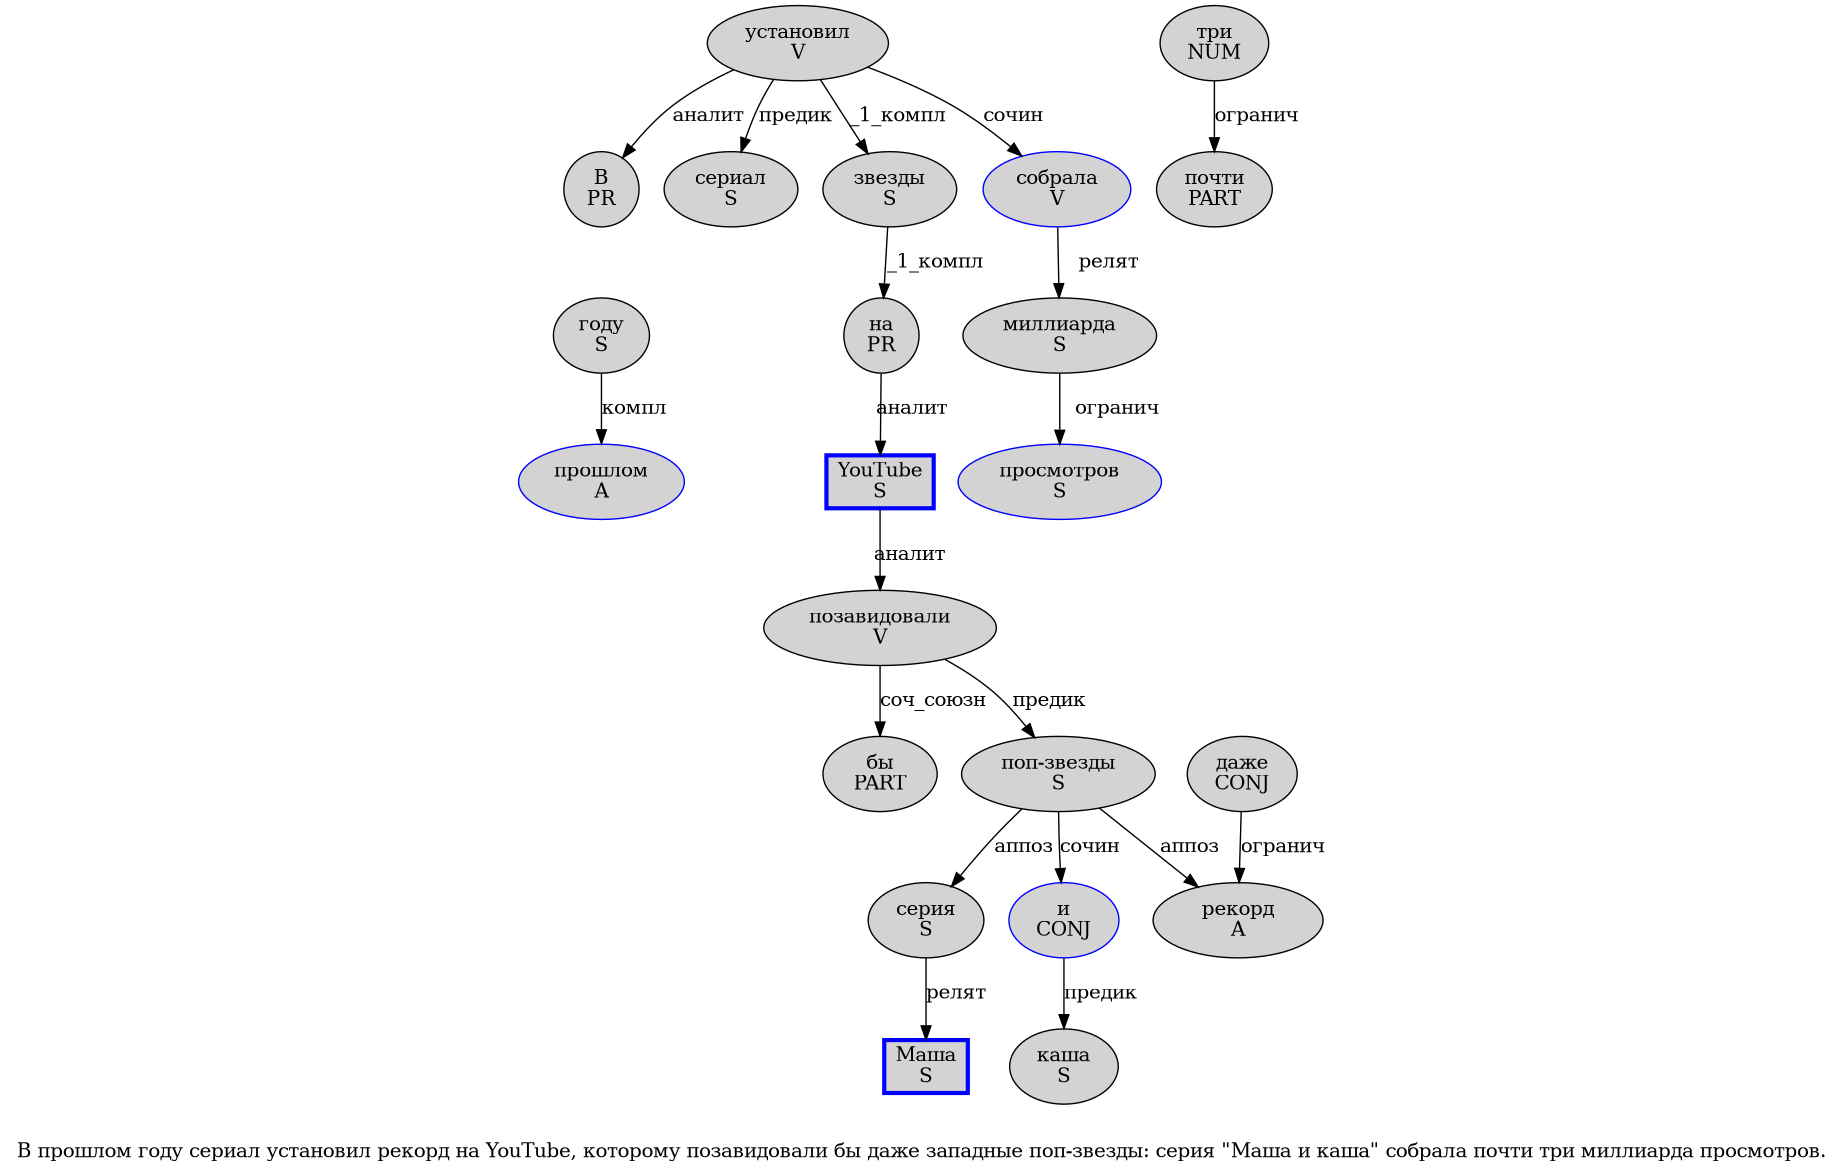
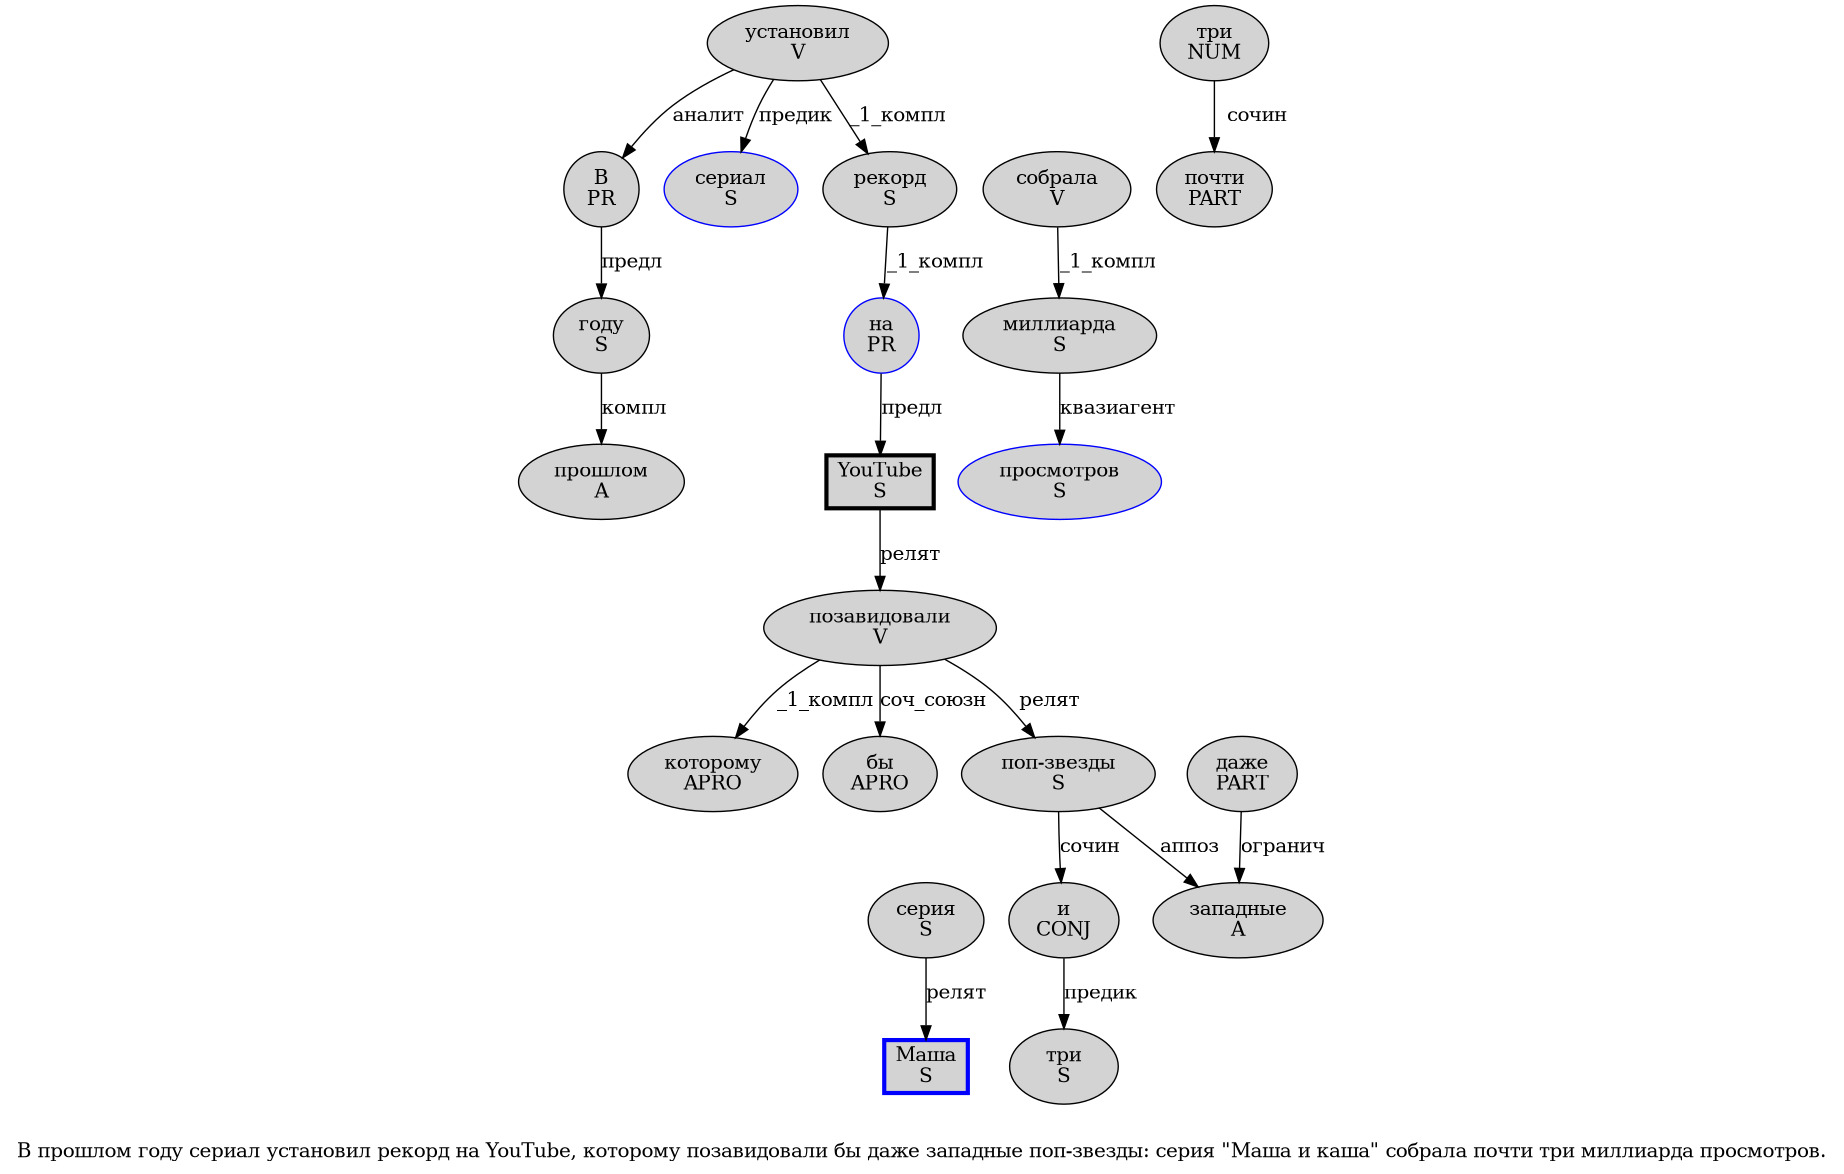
edge "установил V" -> "собрала V": removed, label "сочин"
edge "три NUM" -> "почти PART": label "огранич" -> "сочин"
node "сериал S": color black -> blue
node "звезды S": label "звезды S" -> "рекорд S"
node "собрала V": color blue -> black
edge "В PR" -> "году S": added, label "предл"
edge "собрала V" -> "миллиарда S": label "релят" -> "_1_компл"
node "на PR": color black -> blue
edge "на PR" -> "YouTube S": label "аналит" -> "предл"
edge "миллиарда S" -> "просмотров S": label "огранич" -> "квазиагент"
node "прошлом A": color blue -> black
node "YouTube S": color blue -> black
edge "YouTube S" -> "позавидовали V": label "аналит" -> "релят"
edge "позавидовали V" -> "поп-звезды S": label "предик" -> "релят"
node "которому APRO": added
node "бы PART": label "бы PART" -> "бы APRO"
node "даже CONJ": label "даже CONJ" -> "даже PART"
edge "поп-звезды S" -> "серия S": removed, label "аппоз"
node "и CONJ": color blue -> black
node "рекорд A": label "рекорд A" -> "западные A"
node "каша S": label "каша S" -> "три S"
